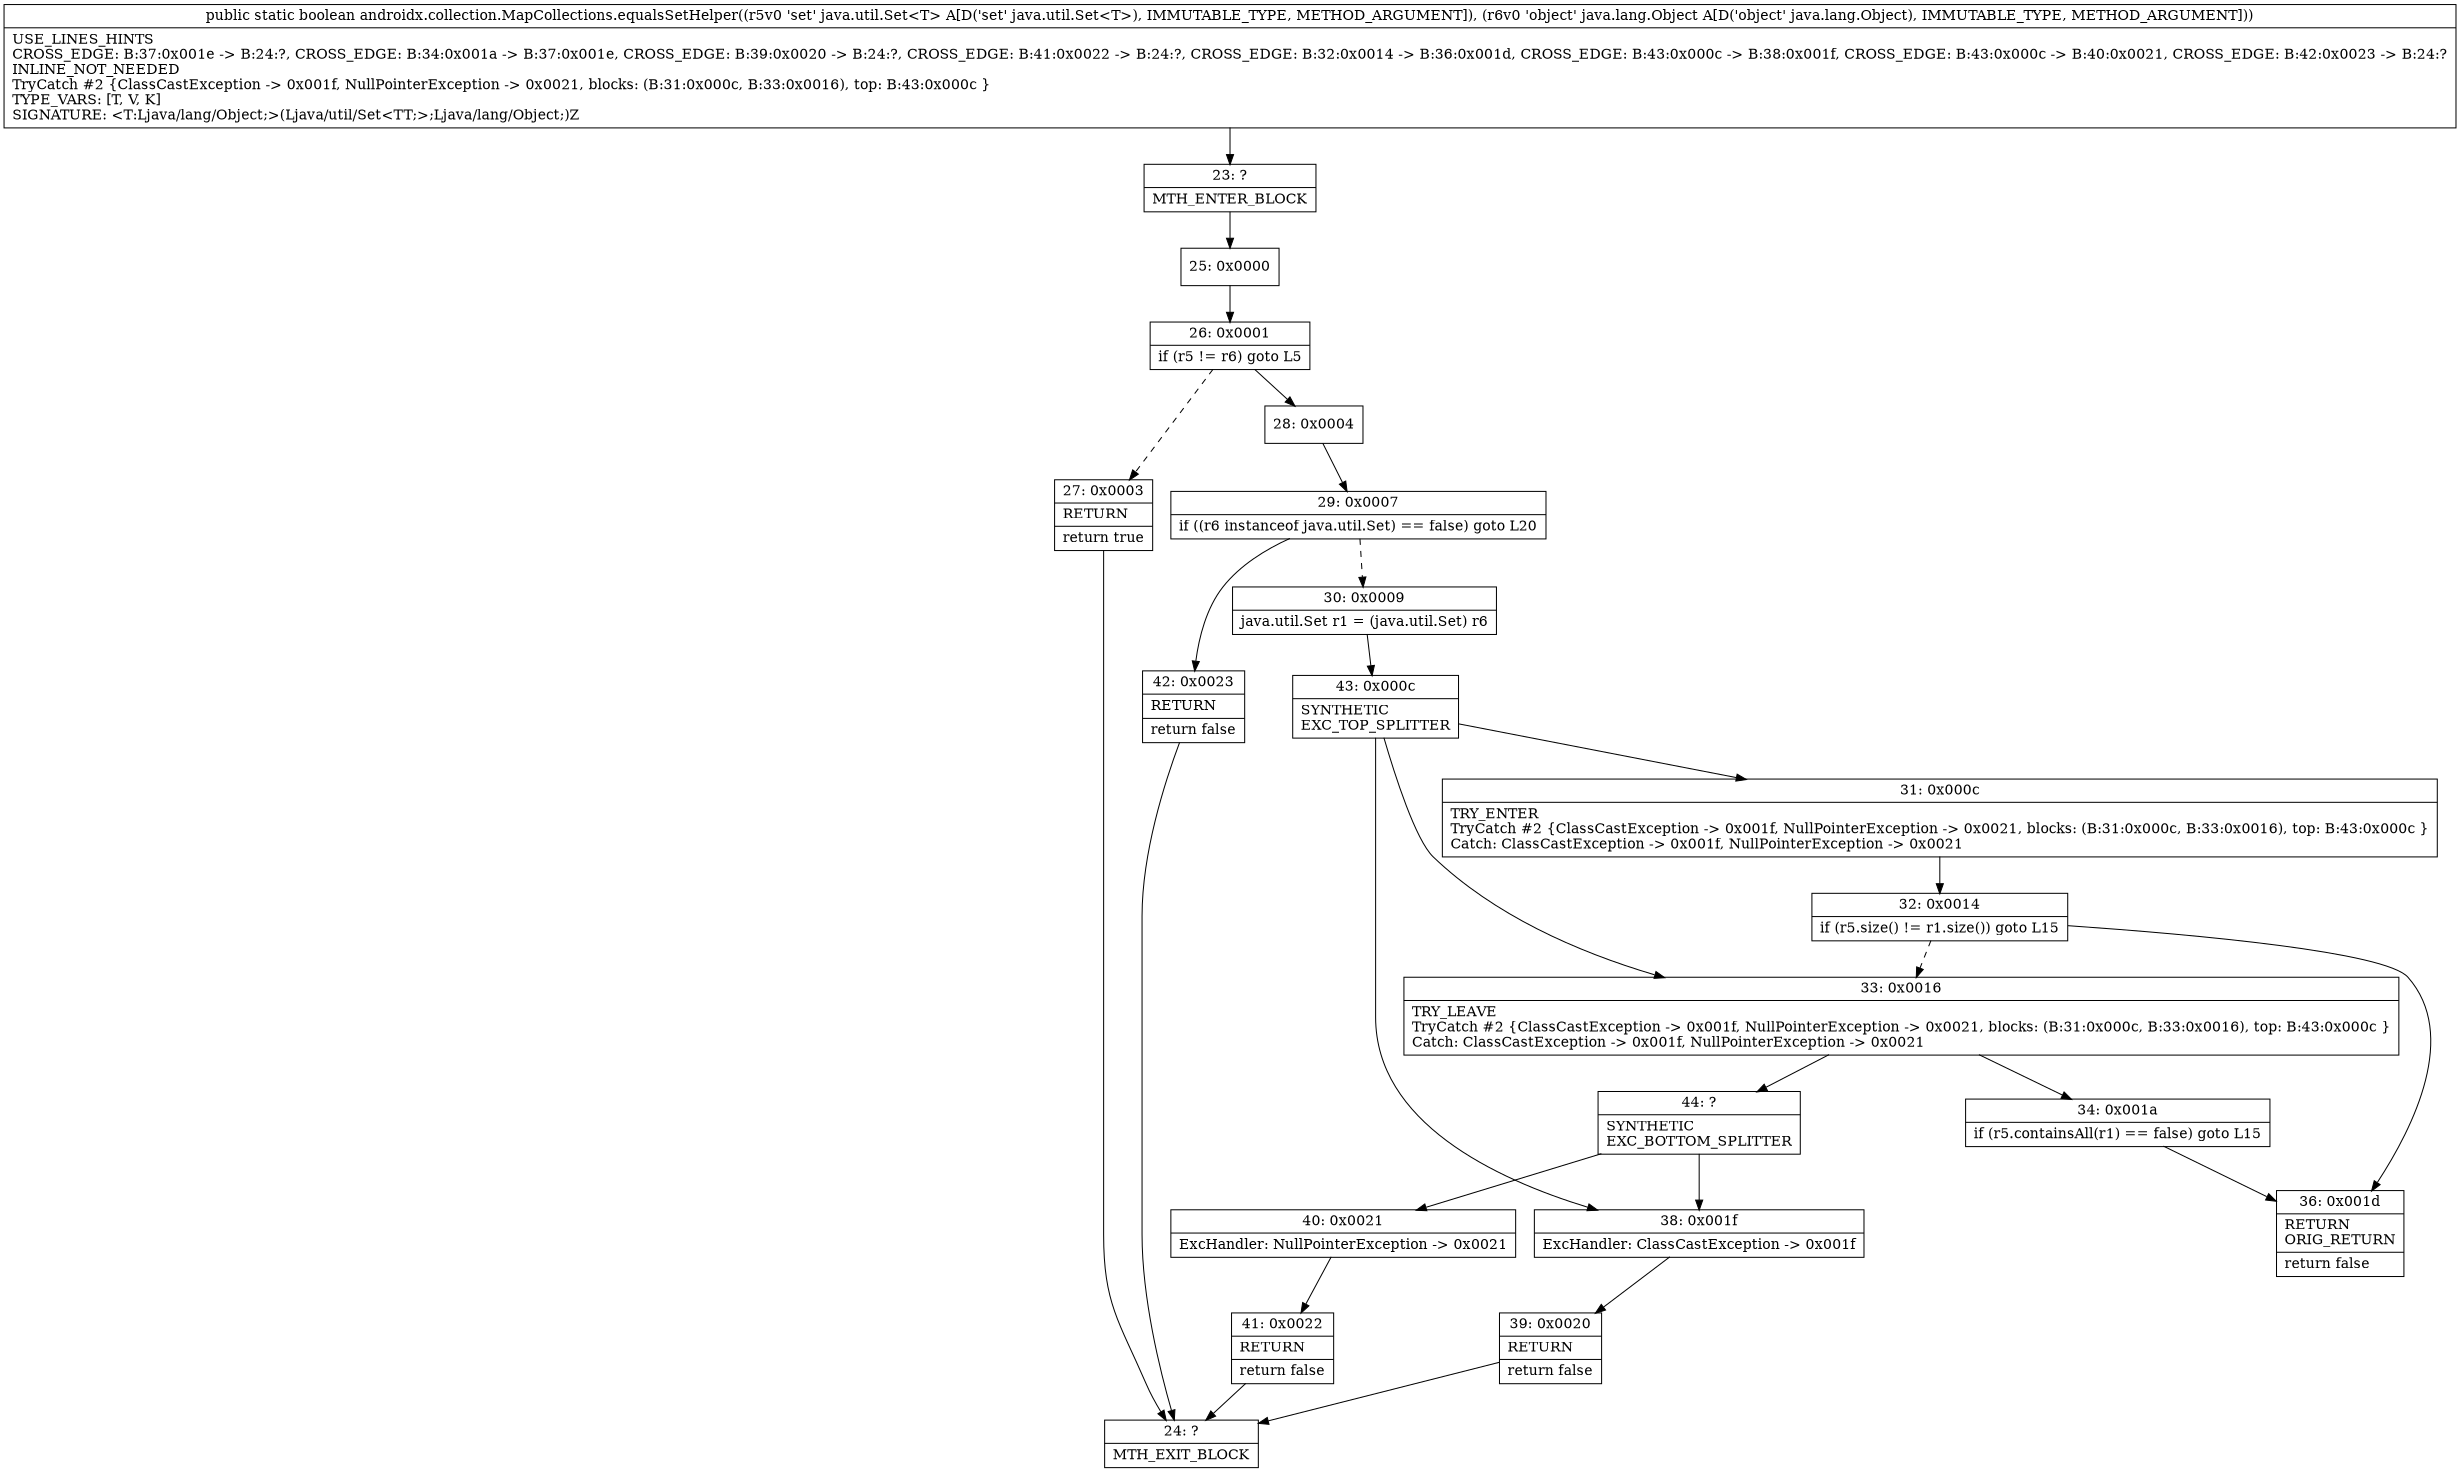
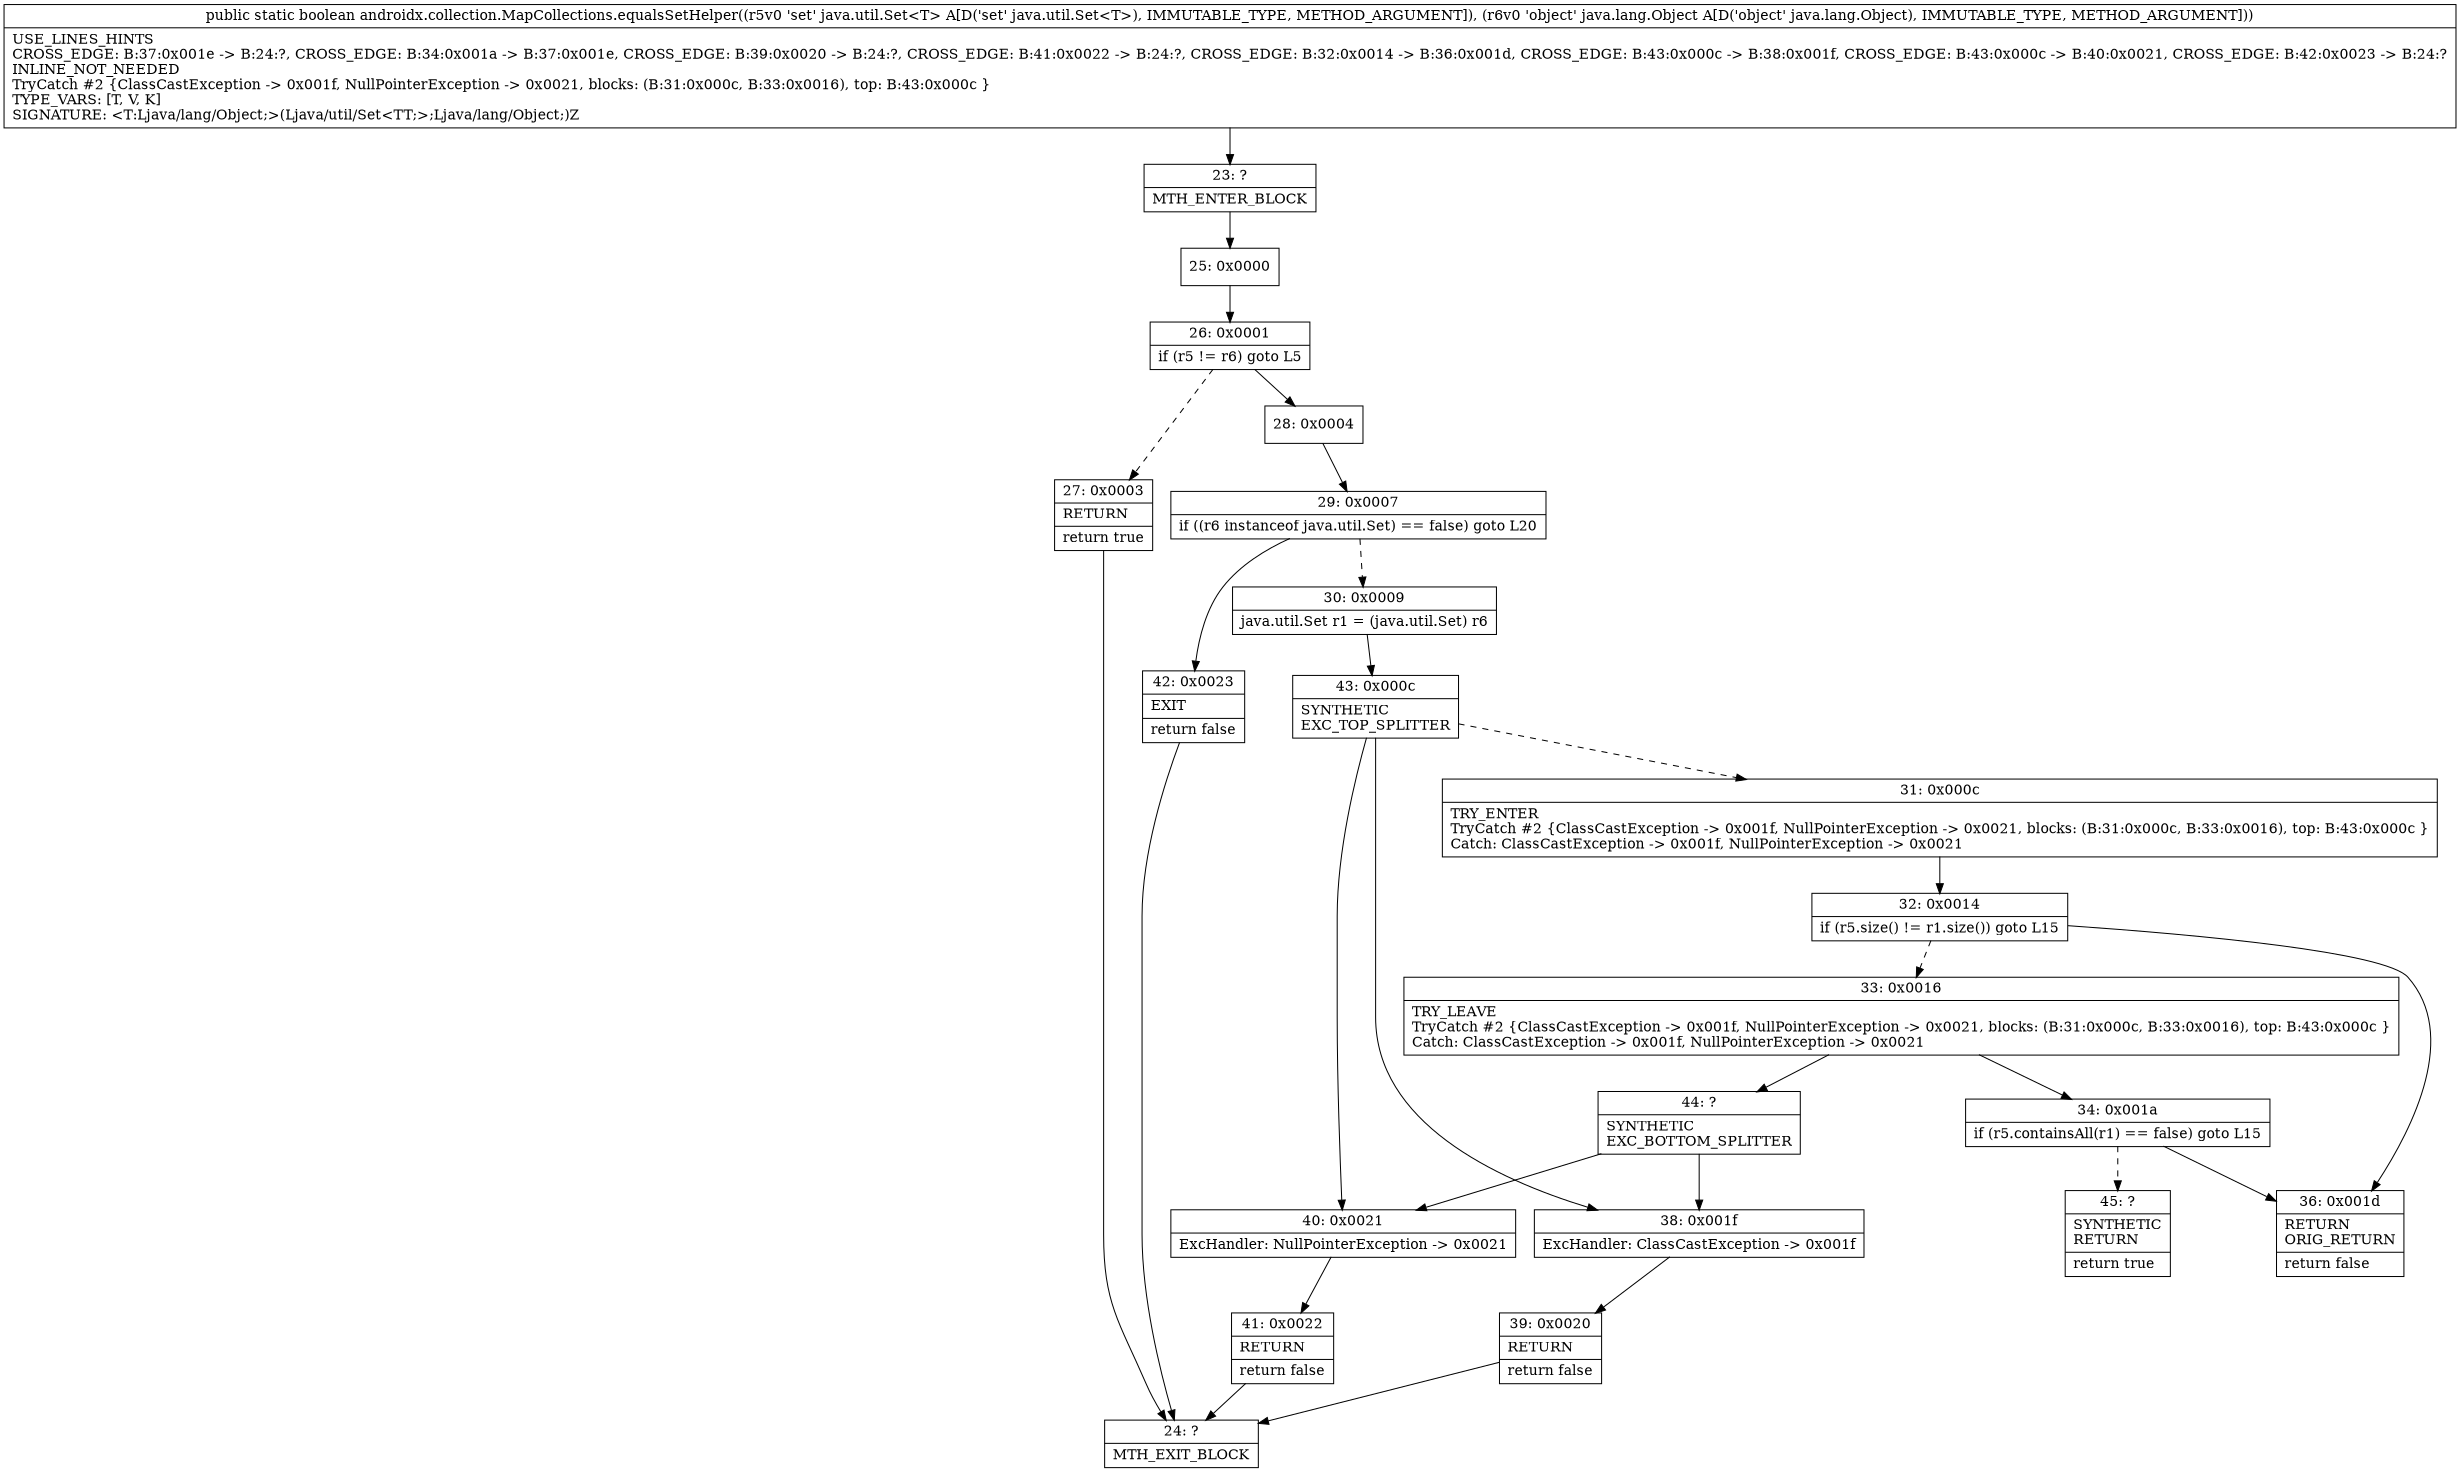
node "42: 0x0023": text "RETURN" -> "EXIT"
edge "43: 0x000c" -> "31: 0x000c": style solid -> dashed
edge "43: 0x000c" -> "33: 0x0016": now "43: 0x000c" -> "40: 0x0021"
node "45: ?": added
